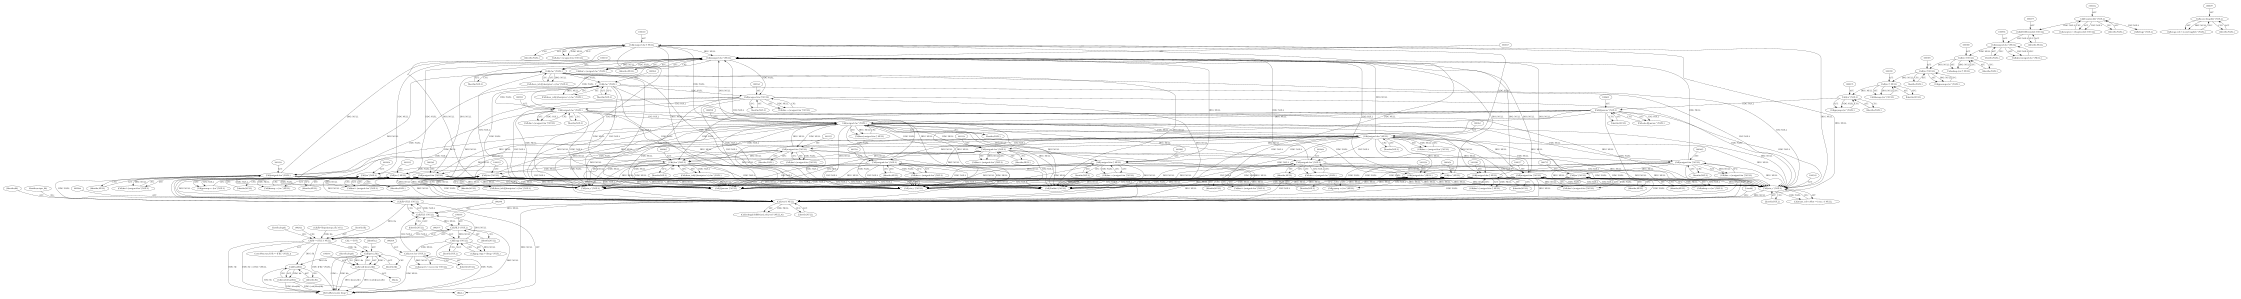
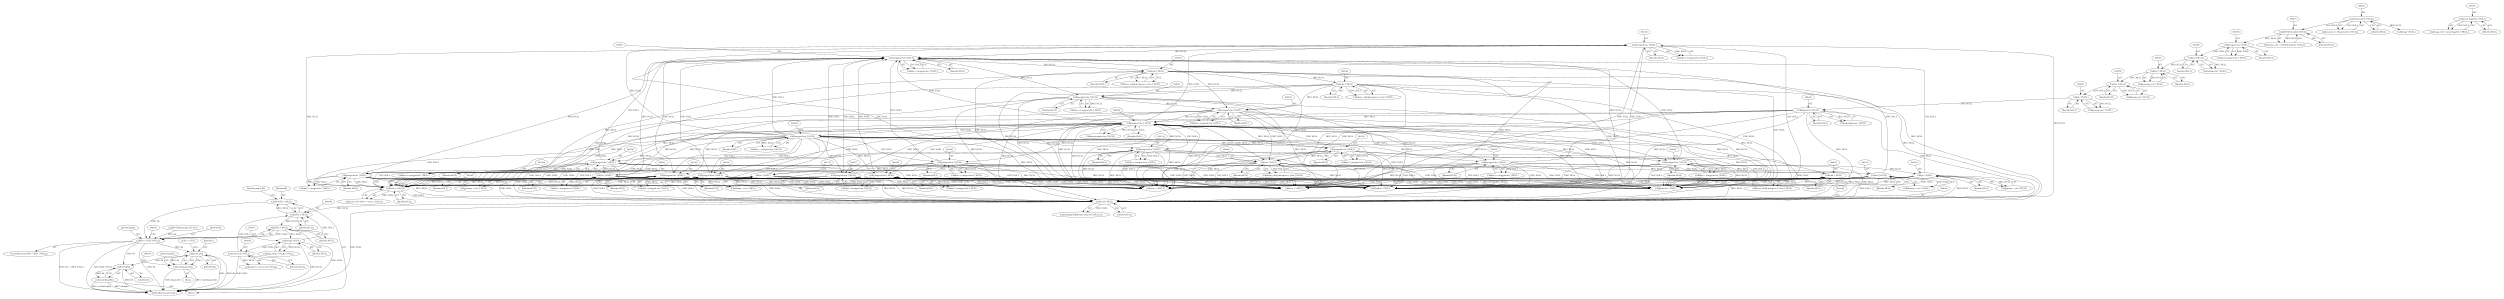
node "(Call,stream_info == (DCMStreamInfo *) NULL)": added
node "1002518": removed
